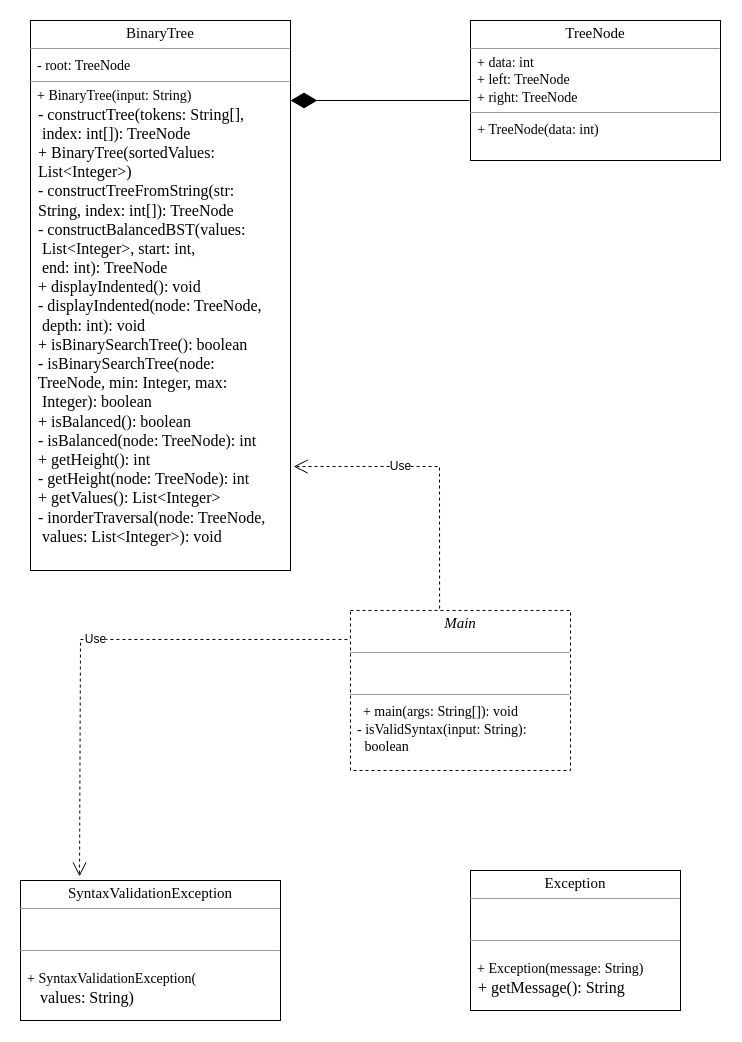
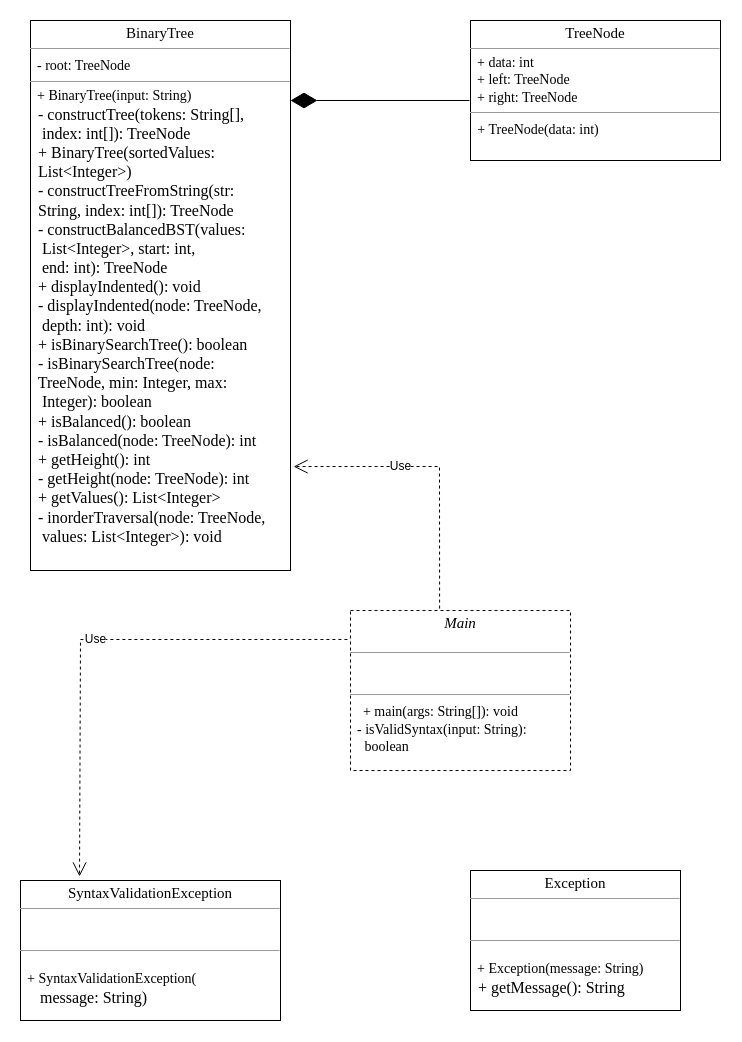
node "SyntaxValidationException + SyntaxValidationException( values: String)": label "SyntaxValidationException + SyntaxValidationException( values: String)" -> "SyntaxValidationException + SyntaxValidationException( message: String)"
